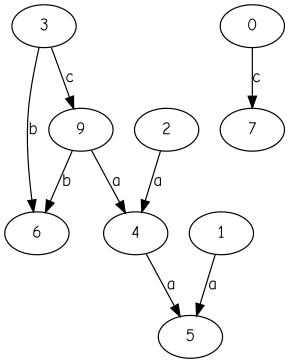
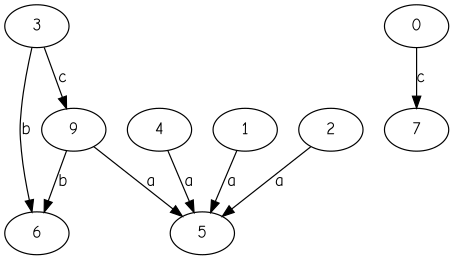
edge "9" -> "4": now "9" -> "5"
edge "2" -> "4": now "2" -> "5"
